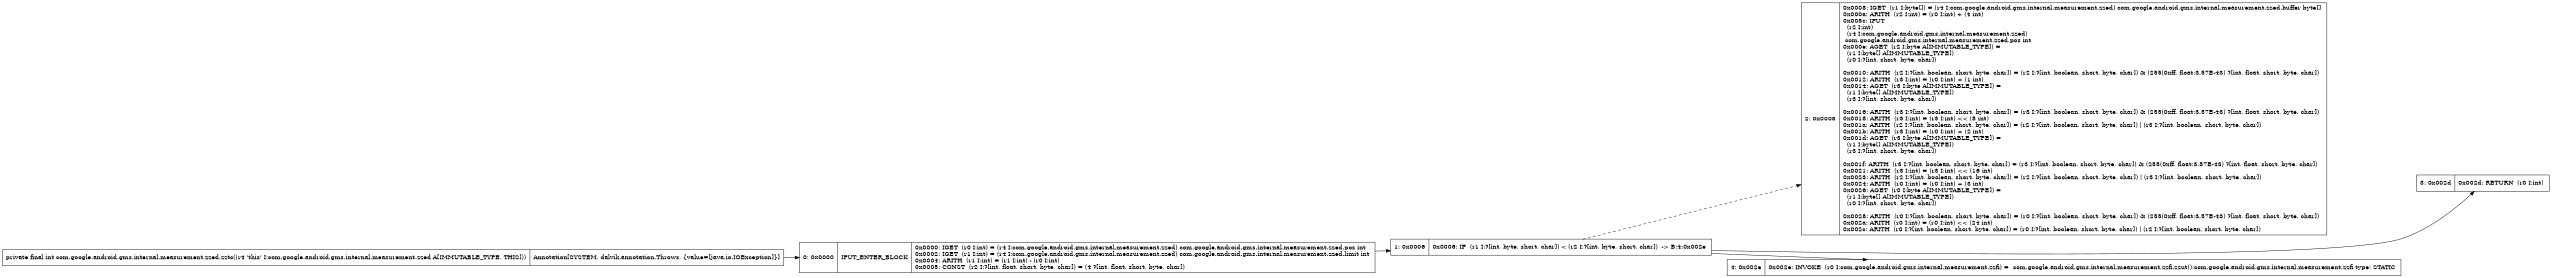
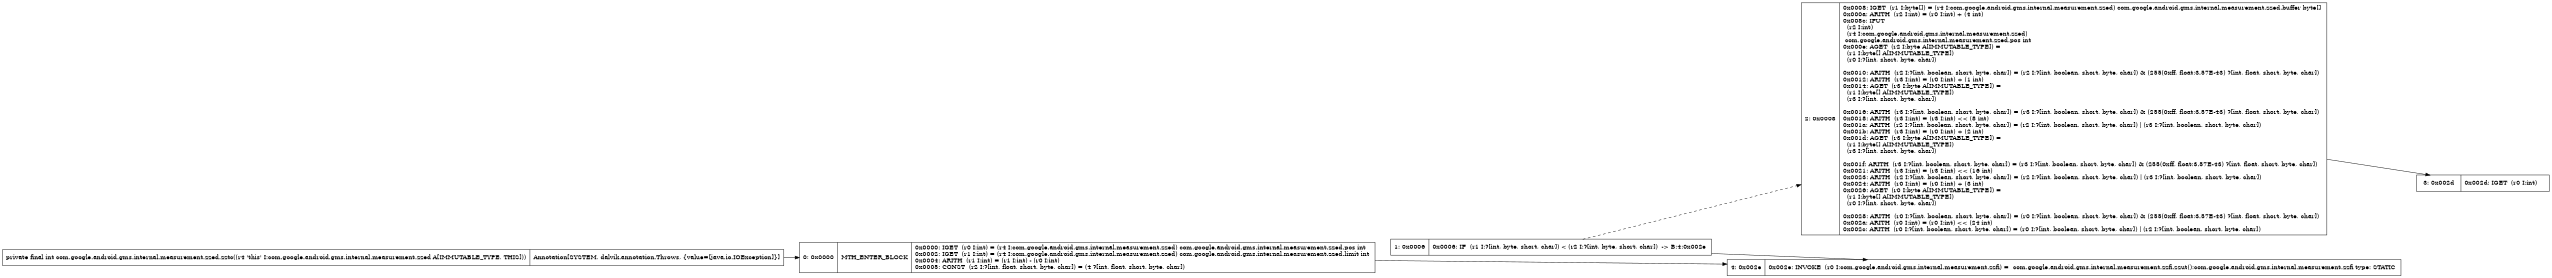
node "3: 0x002d": text "0x002d: RETURN  (r0 I:int)" -> "0x002d: IGET  (r0 I:int)"
edge "0: 0x0000" -> "1: 0x0006": now "0: 0x0000" -> "4: 0x002e"
edge "1: 0x0006" -> "3: 0x002d": now "2: 0x0008" -> "3: 0x002d"
node "0: 0x0000": text "IPUT_ENTER_BLOCK" -> "MTH_ENTER_BLOCK"
